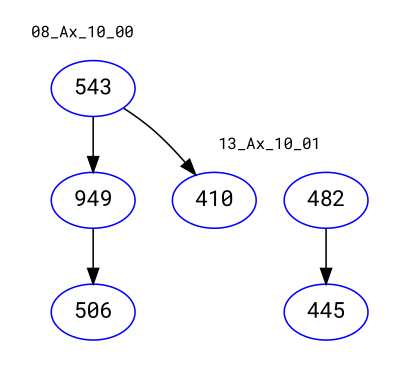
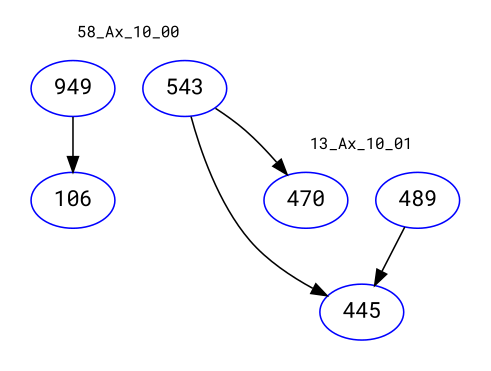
cluster "08_Ax_10_00": label "08_Ax_10_00" -> "58_Ax_10_00"
edge "543" -> "949": now "543" -> "445"
node "410": label "410" -> "470"
node "482": label "482" -> "489"
node "506": label "506" -> "106"
